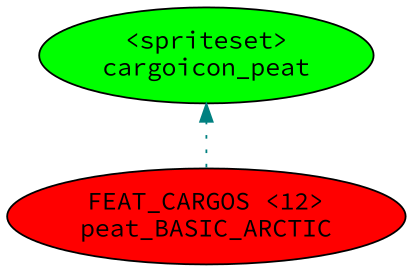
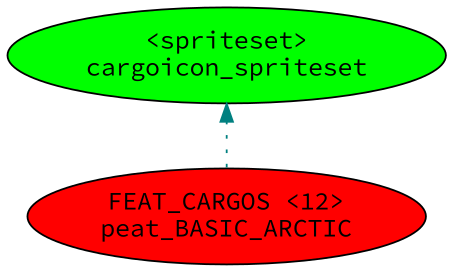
node "<spriteset> cargoicon_peat": label "<spriteset> cargoicon_peat" -> "<spriteset> cargoicon_spriteset"
